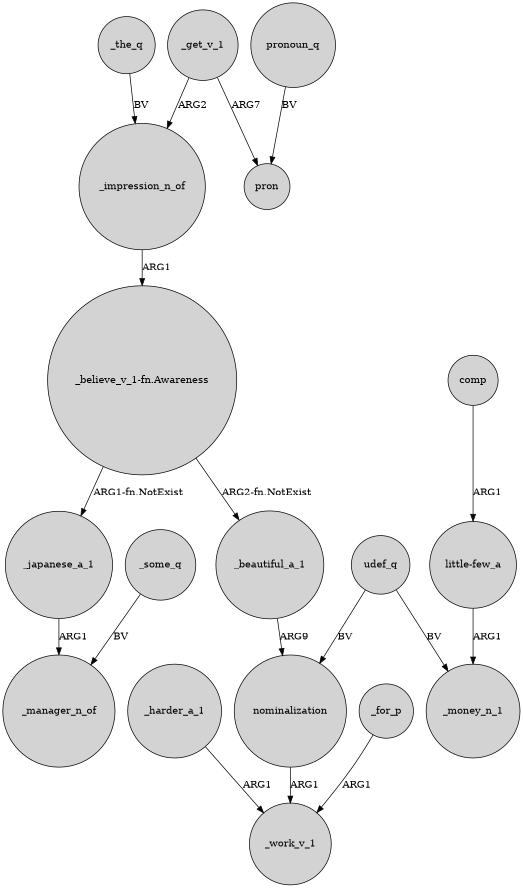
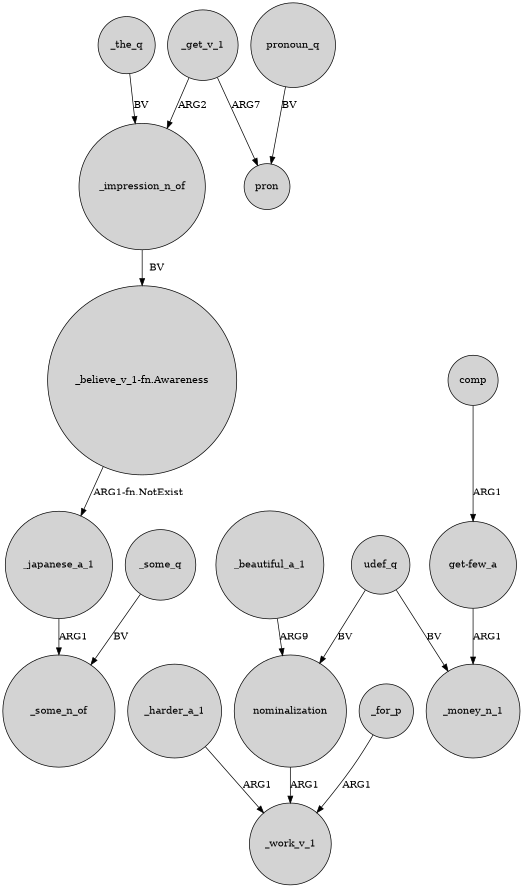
edge "_impression_n_of" -> "_believe_v_1-fn.Awareness": label "ARG1" -> "BV"
edge "_believe_v_1-fn.Awareness" -> "_beautiful_a_1": removed, label "ARG2-fn.NotExist"
node "little-few_a": label "little-few_a" -> "get-few_a"
node "_manager_n_of": label "_manager_n_of" -> "_some_n_of"
